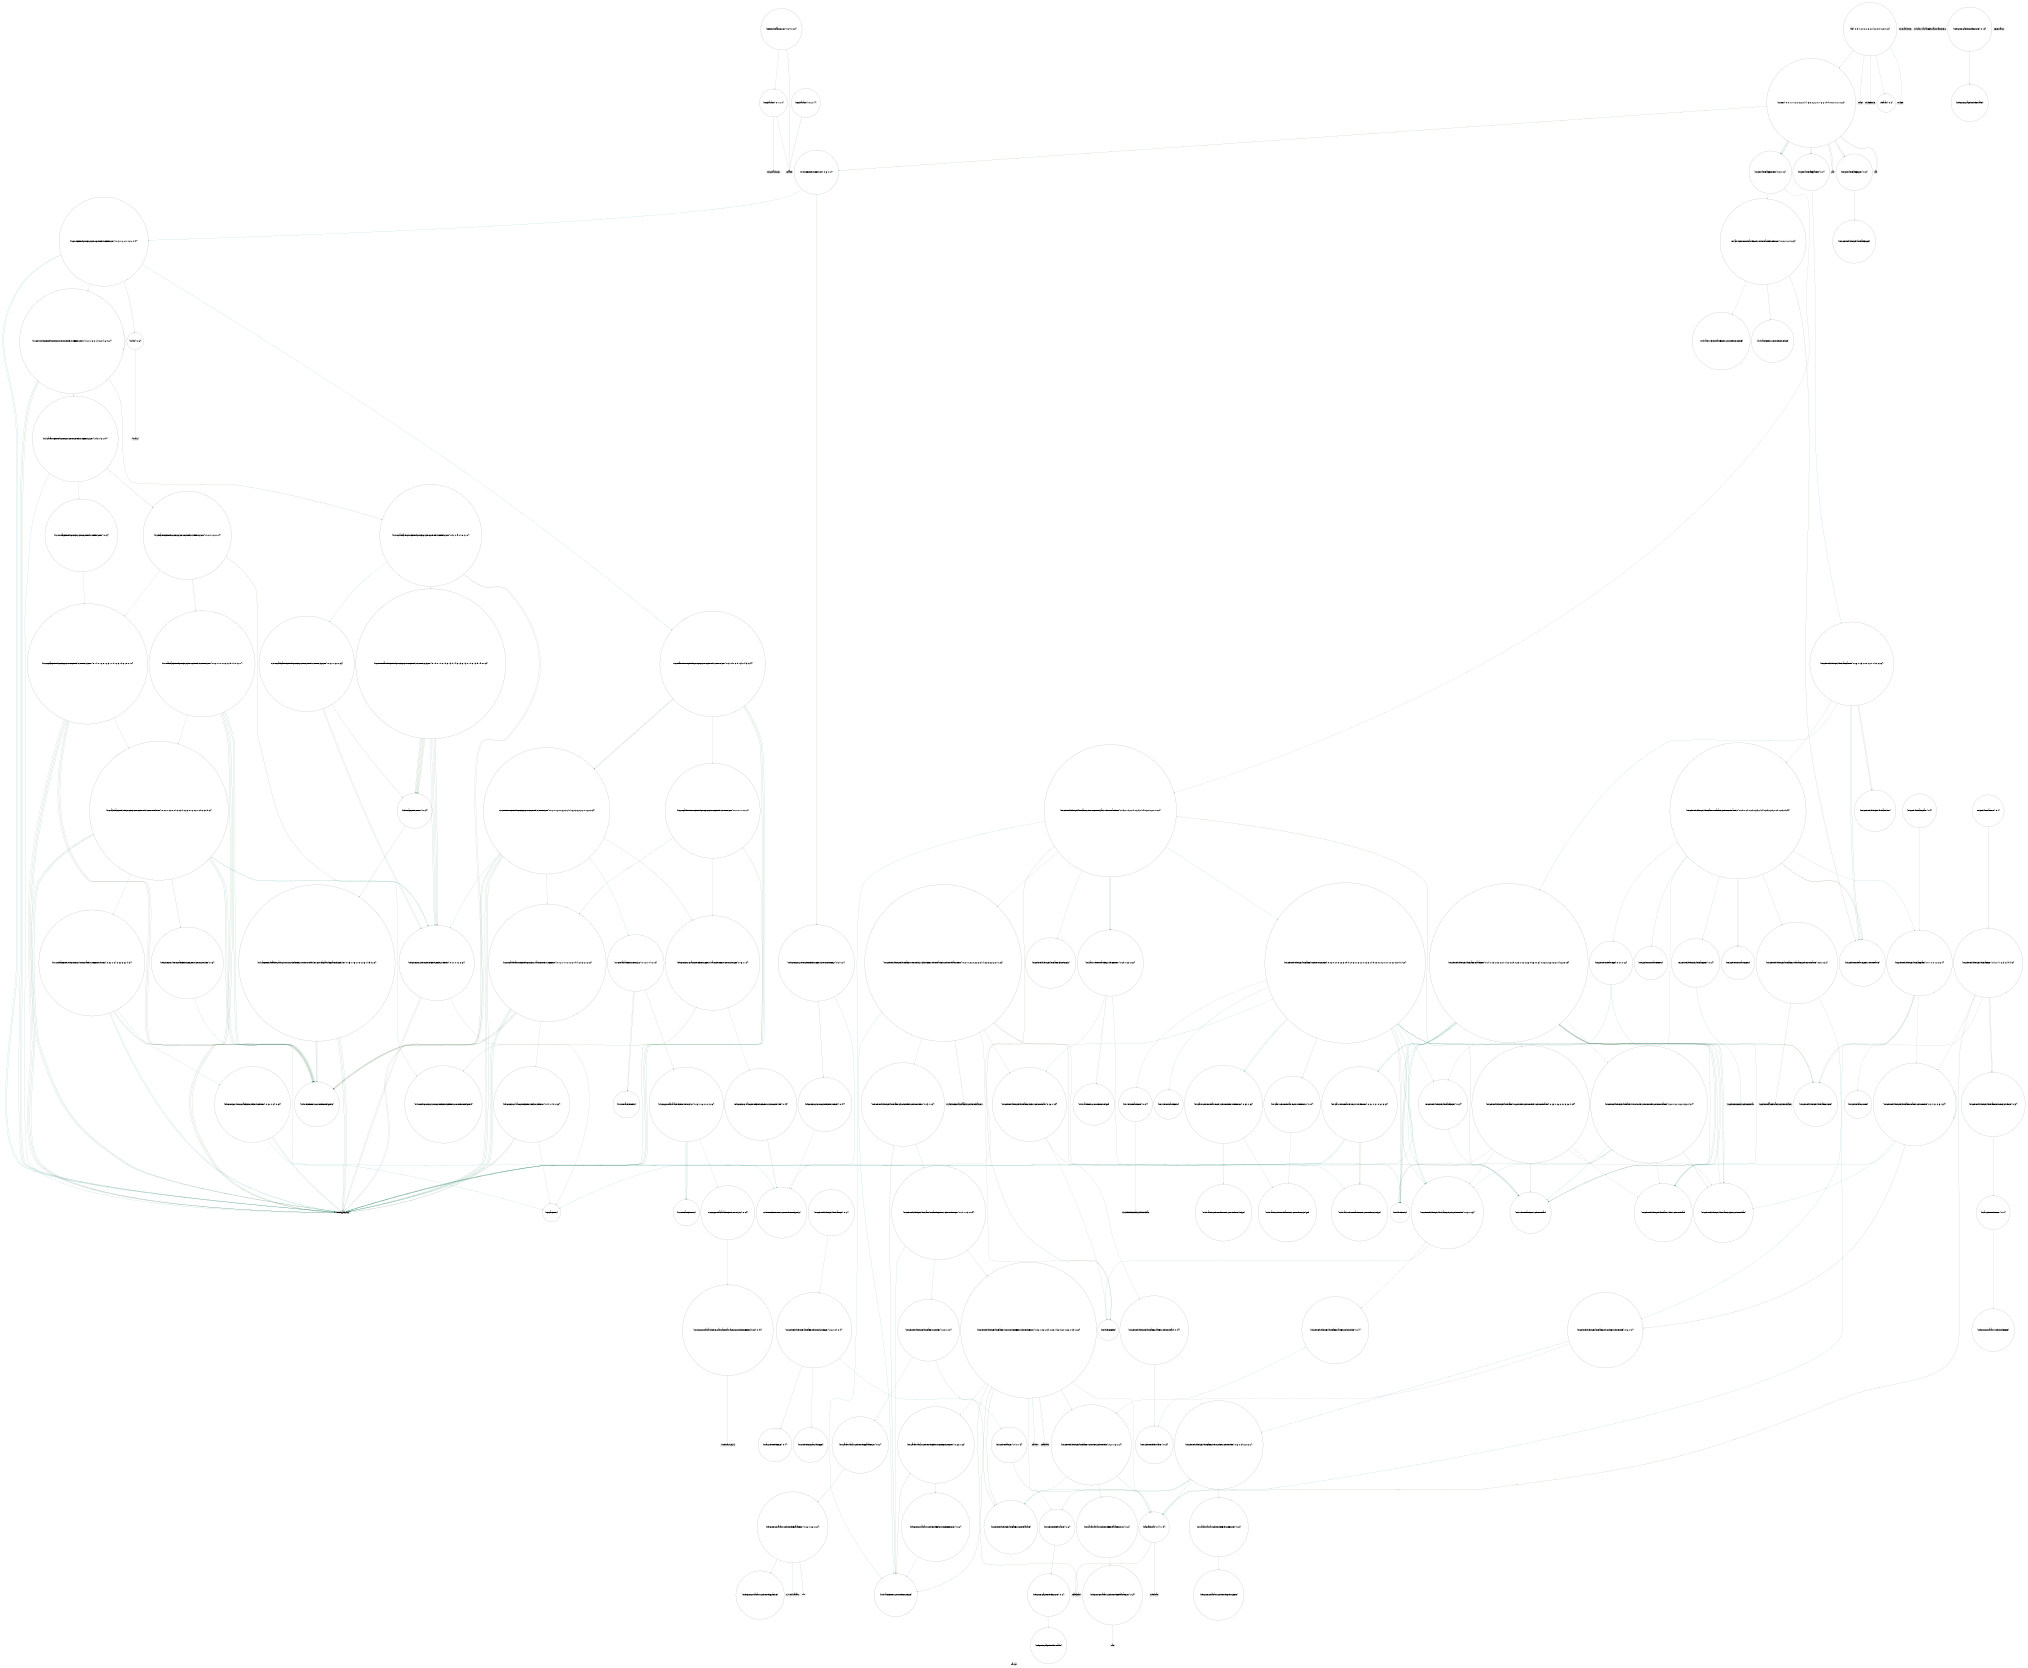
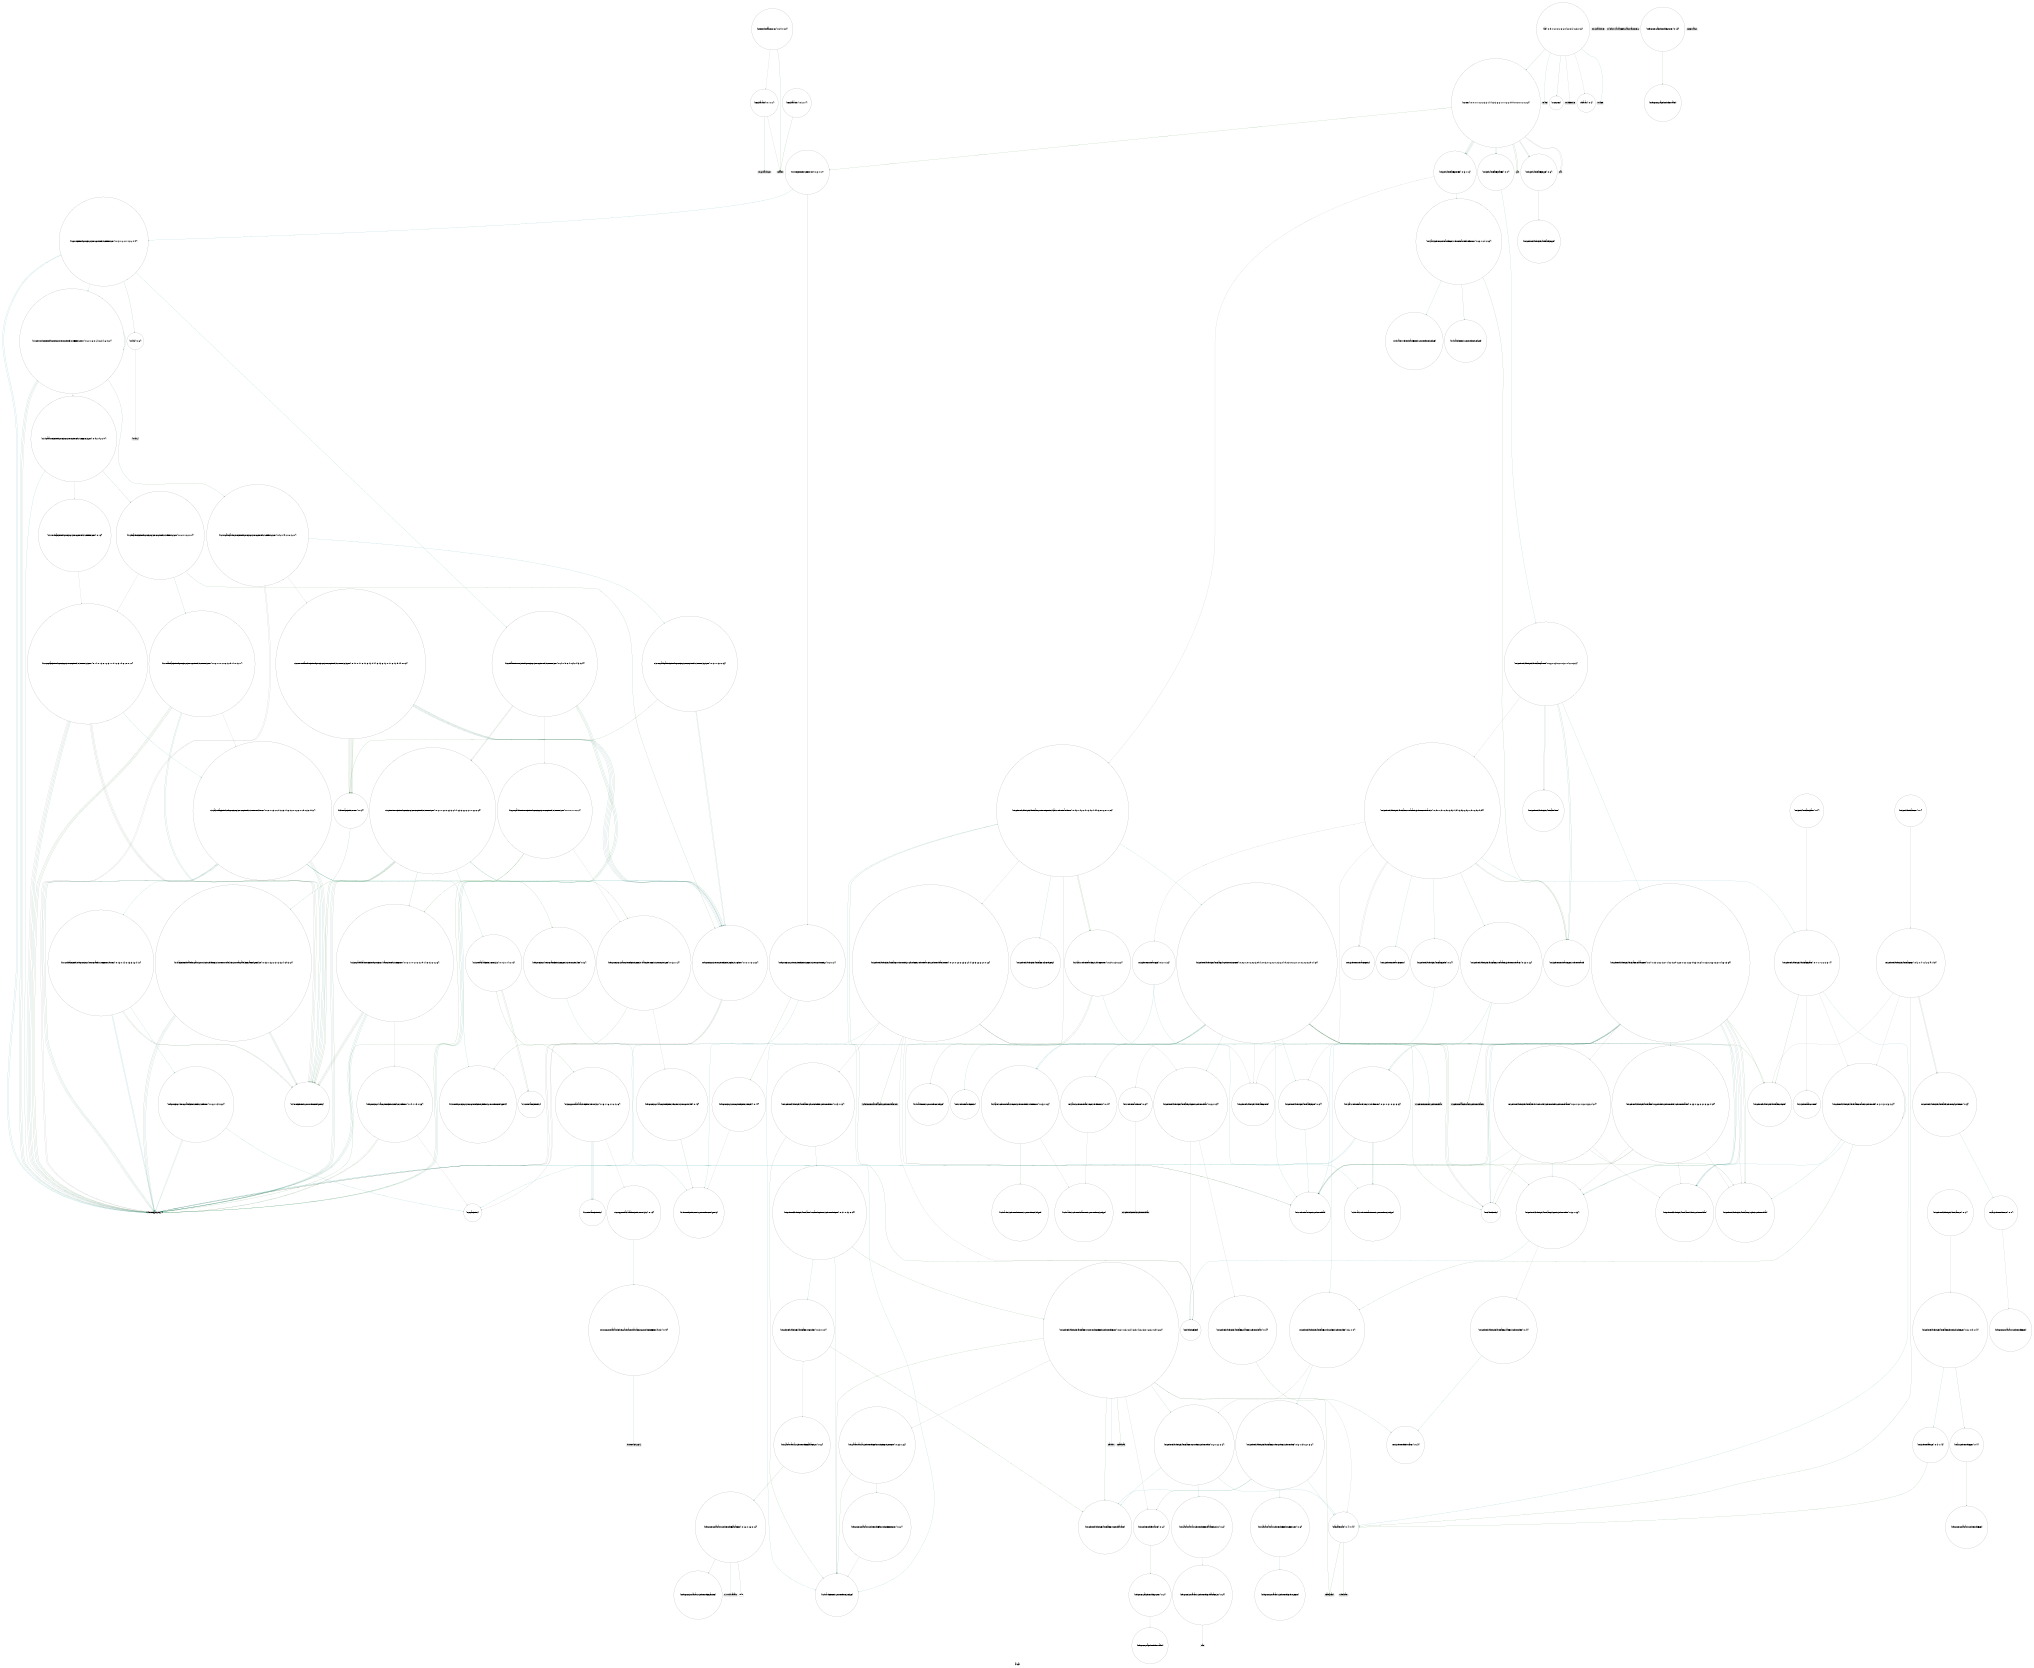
node "{_Z10preprocessv}": added
node "{_ZNSt8_Rb_treeIiiSt9_IdentityIiESt4lessIiESaIiEE6_M_endEv}": added
node "{_ZNSt20_Rb_tree_key_compareISt4lessIiEEC2Ev}": removed
node "{_ZN9__gnu_cxx13new_allocatorISt13_Rb_tree_nodeIiEEC2Ev}": added
